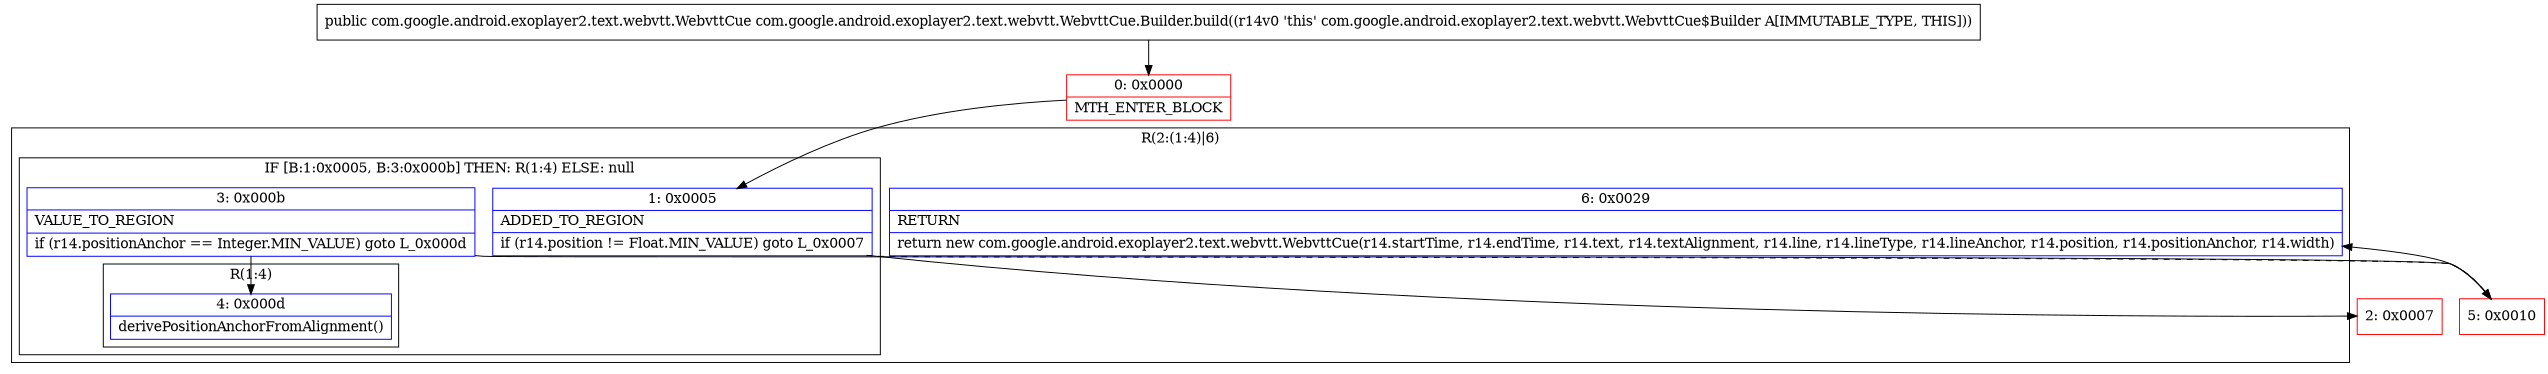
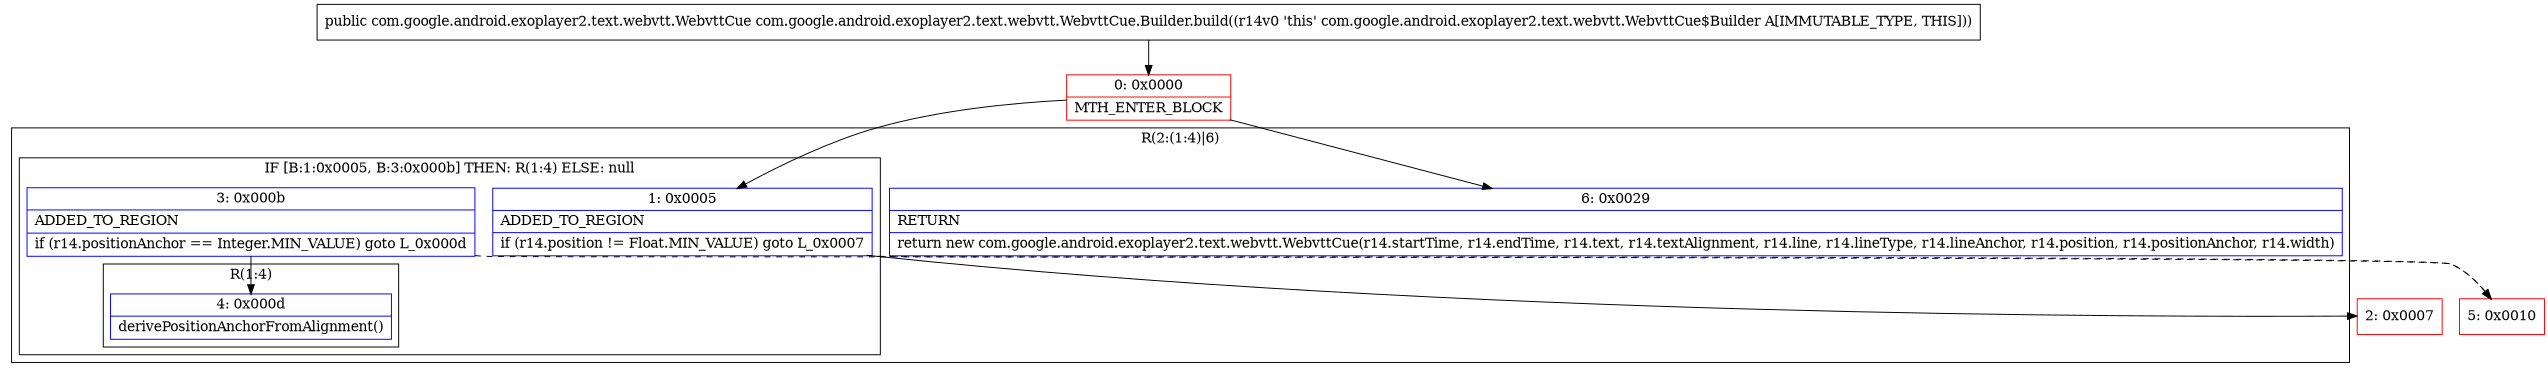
node "3: 0x000b": text "VALUE_TO_REGION" -> "ADDED_TO_REGION"
edge "3: 0x000b" -> "5: 0x0010": style solid -> dashed
edge "5: 0x0010" -> "6: 0x0029": now "0: 0x0000" -> "6: 0x0029"
